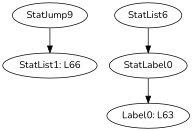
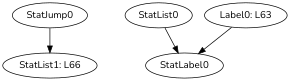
node "StatJump9": label "StatJump9" -> "StatJump0"
node "StatList6": label "StatList6" -> "StatList0"
edge "StatLabel0" -> "Label0: L63": reversed
